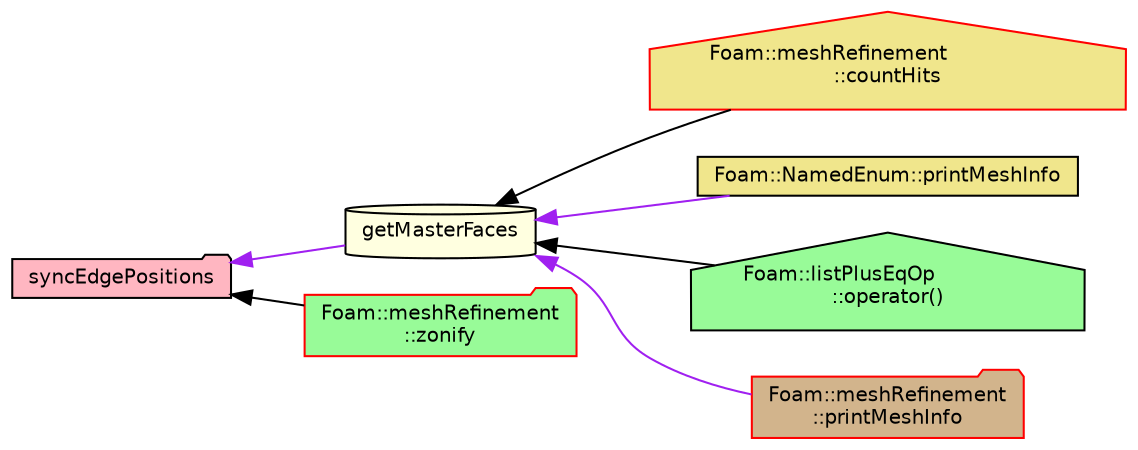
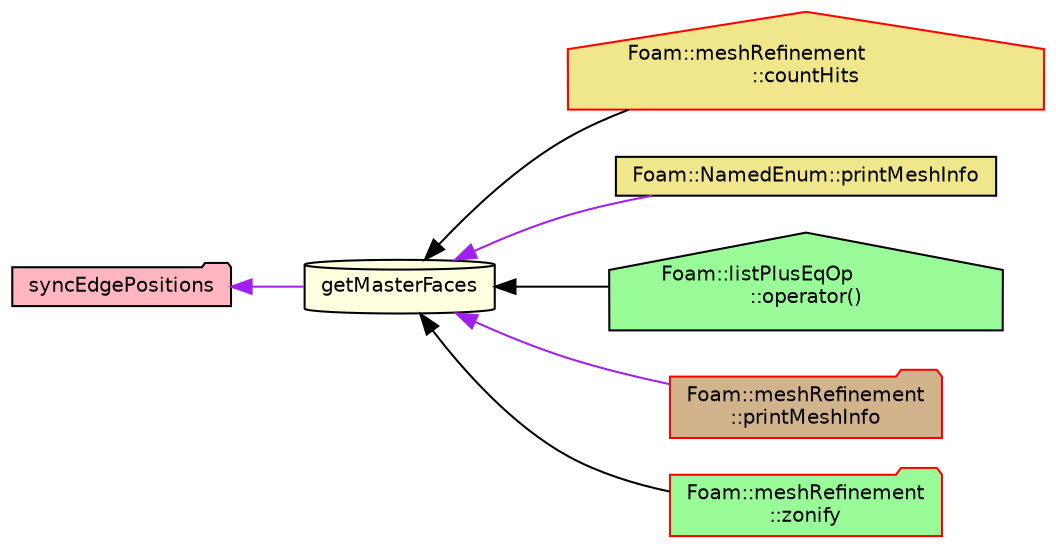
edge "Foam::meshRefinement ::zonify" -> "syncEdgePositions": now "Foam::meshRefinement ::zonify" -> "getMasterFaces"
